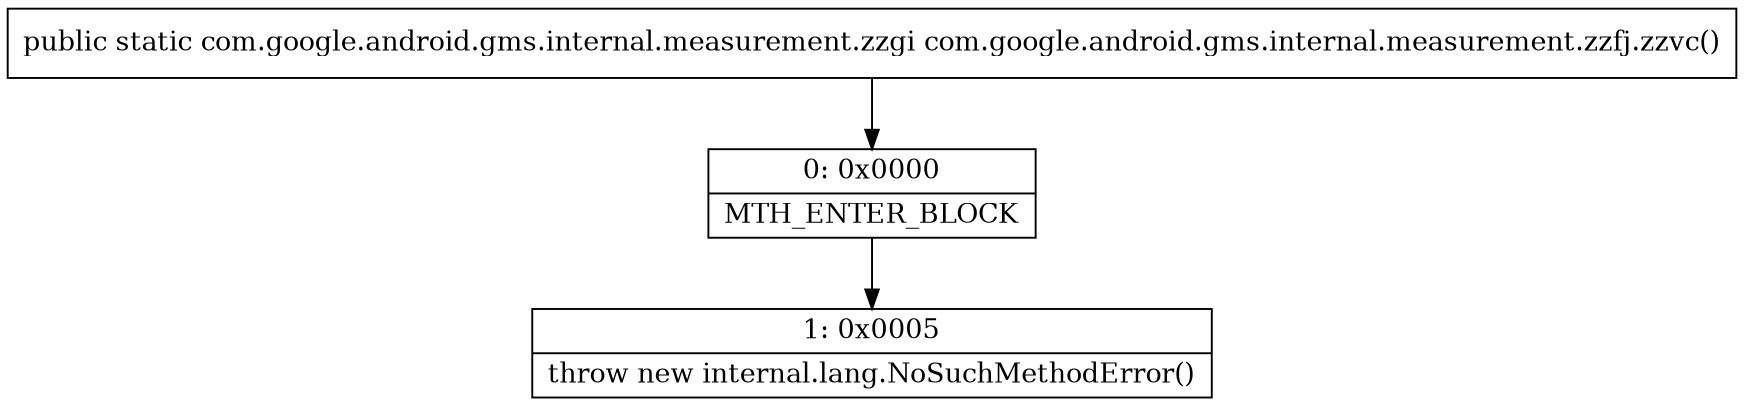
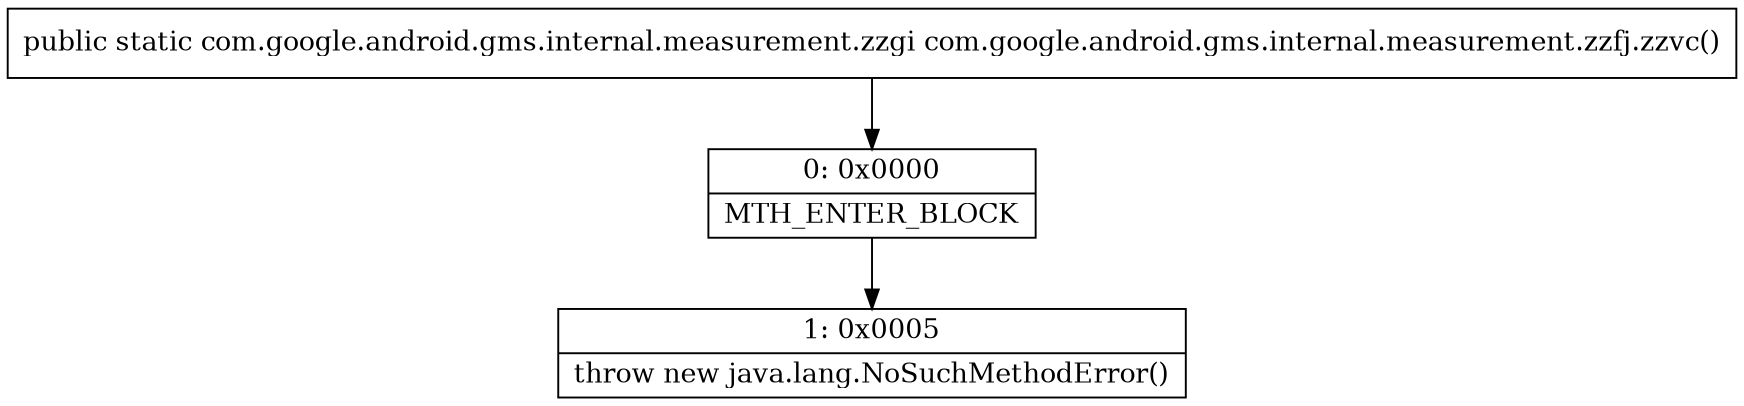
node "1: 0x0005": text "throw new internal.lang.NoSuchMethodError()" -> "throw new java.lang.NoSuchMethodError()"
